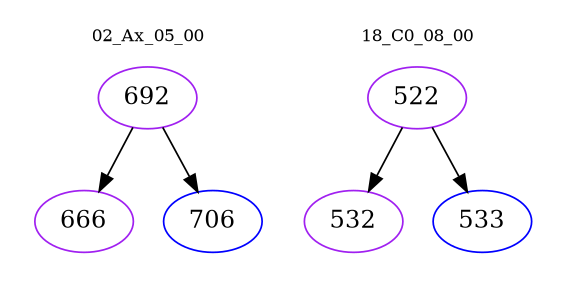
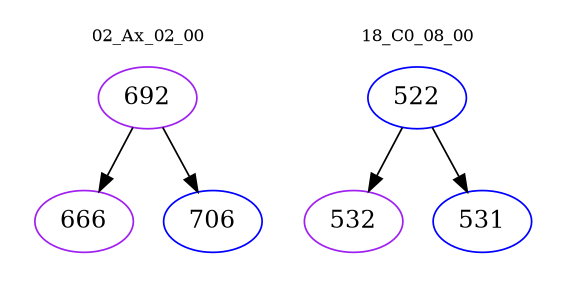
cluster "02_Ax_05_00": label "02_Ax_05_00" -> "02_Ax_02_00"
node "522": color purple -> blue
node "533": label "533" -> "531"
